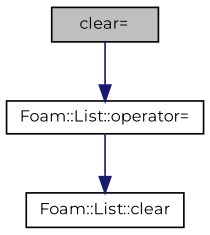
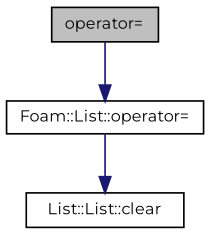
node "clear=": label "clear=" -> "operator="
node "Foam::List::clear": label "Foam::List::clear" -> "List::List::clear"
